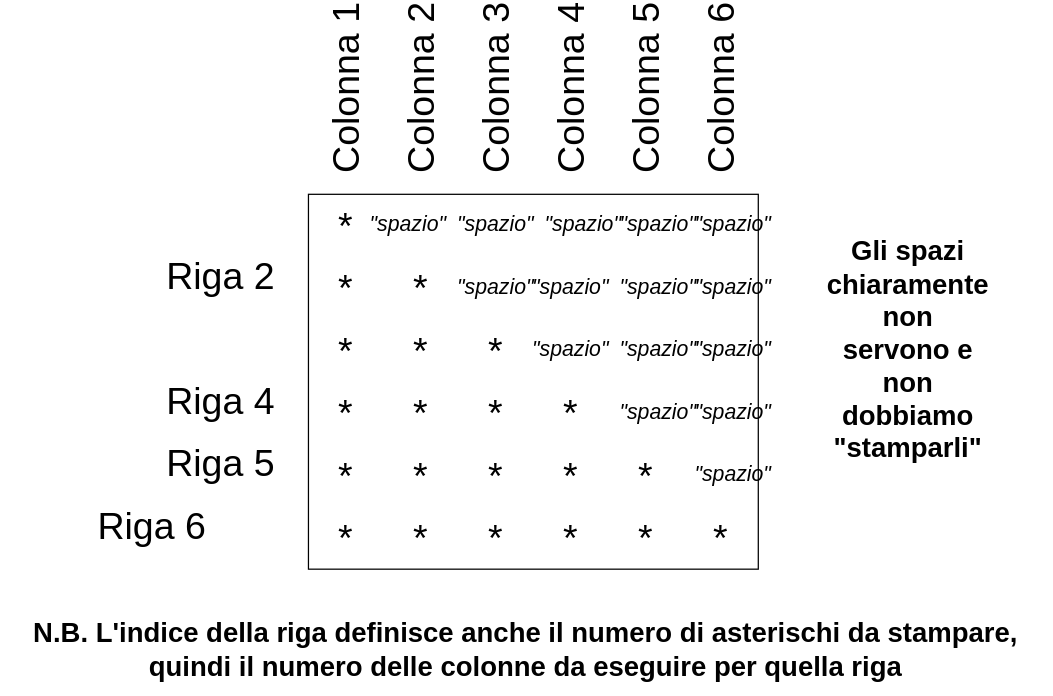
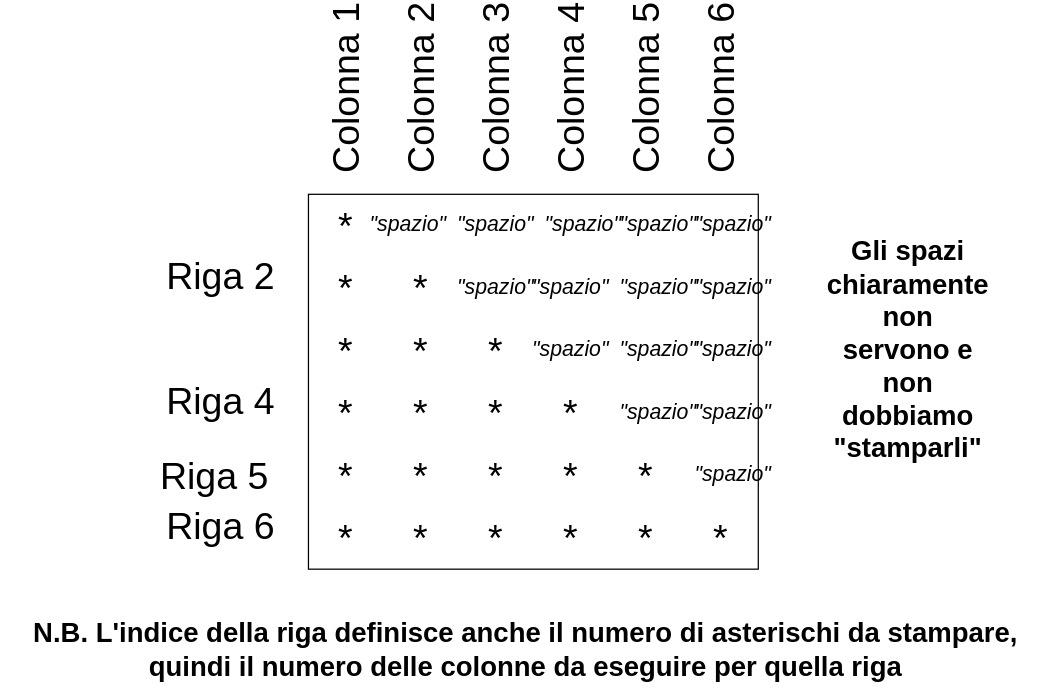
node "Riga 5": moved (221, 463) -> (214, 476)
node "Riga 6": moved (152, 526) -> (221, 526)
